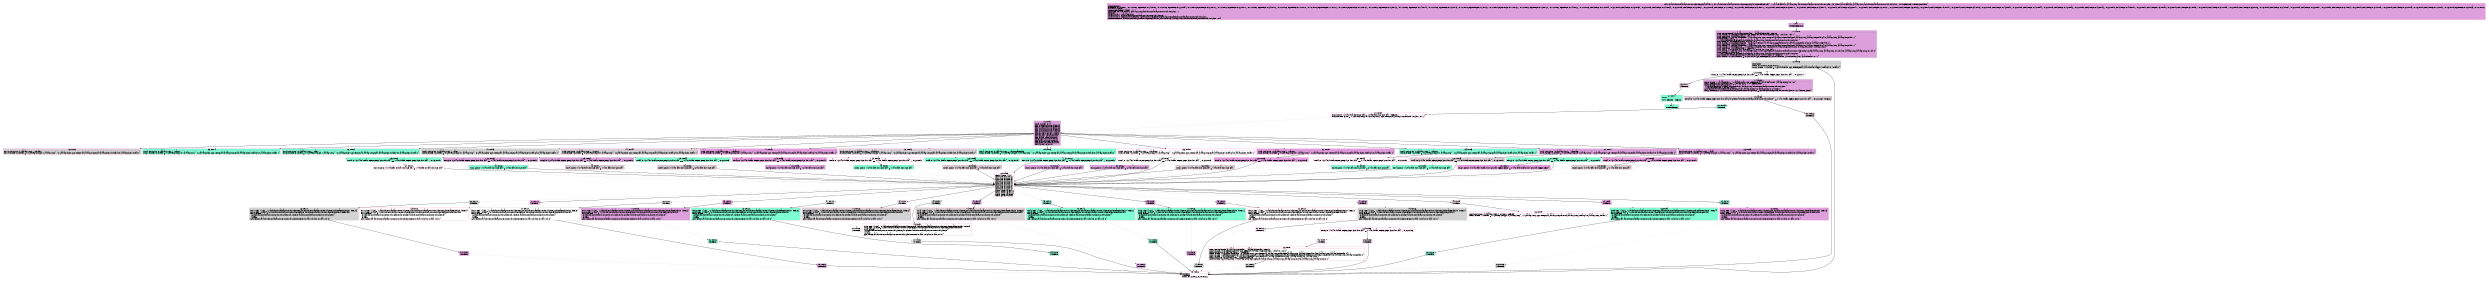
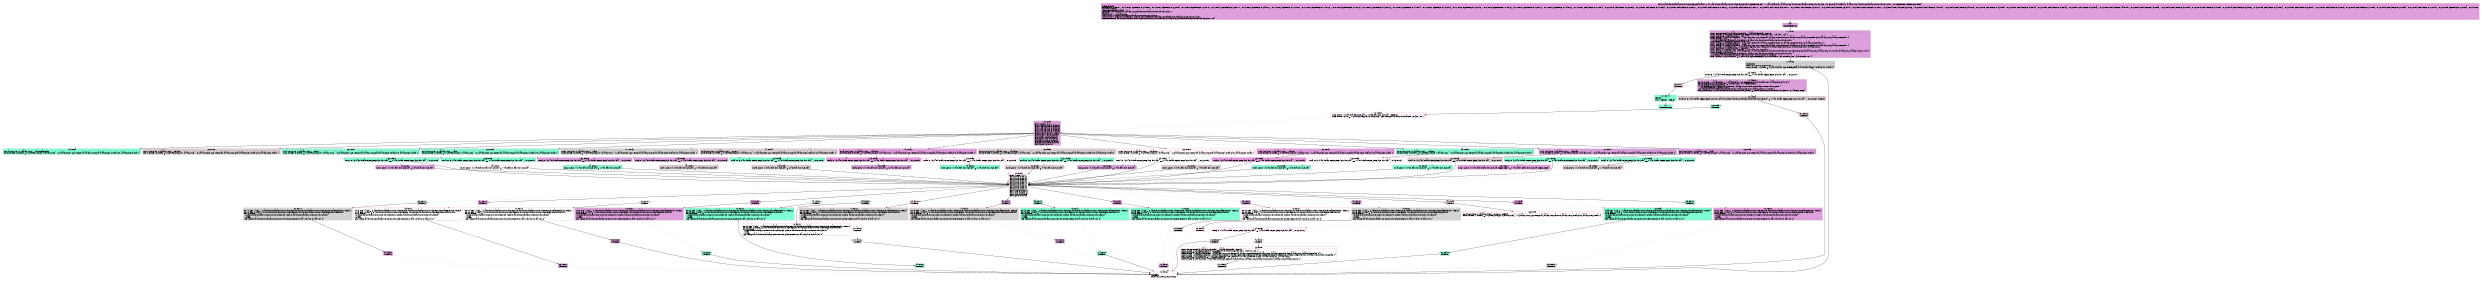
edge "118: 0x0042" -> "144: 0x009d": style bold -> dotted
node "124: 0x0059": fillcolor plum -> aquamarine
edge "161: 0x00db" -> "162: 0x00dc": added
node "205: 0x0028": added
